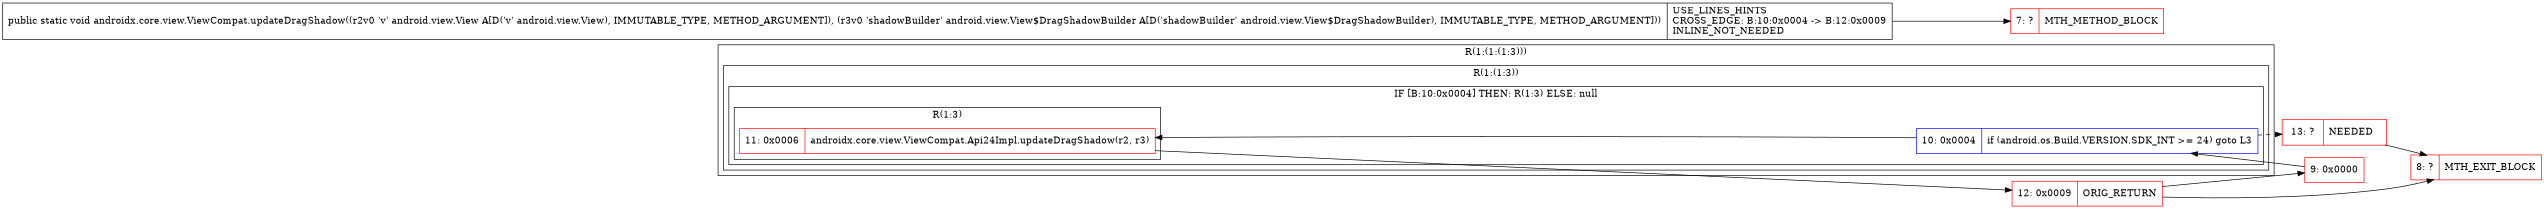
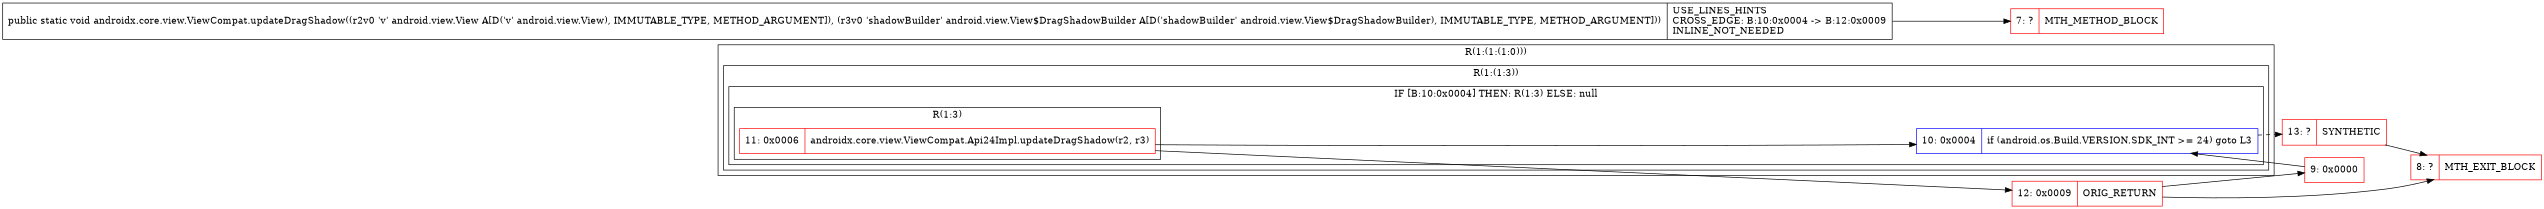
cluster "R(1:(1:(1:3)))": label "R(1:(1:(1:3)))" -> "R(1:(1:(1:0)))"
node "13: ?": text "NEEDED" -> "SYNTHETIC"
edge "10: 0x0004" -> "11: 0x0006": reversed
